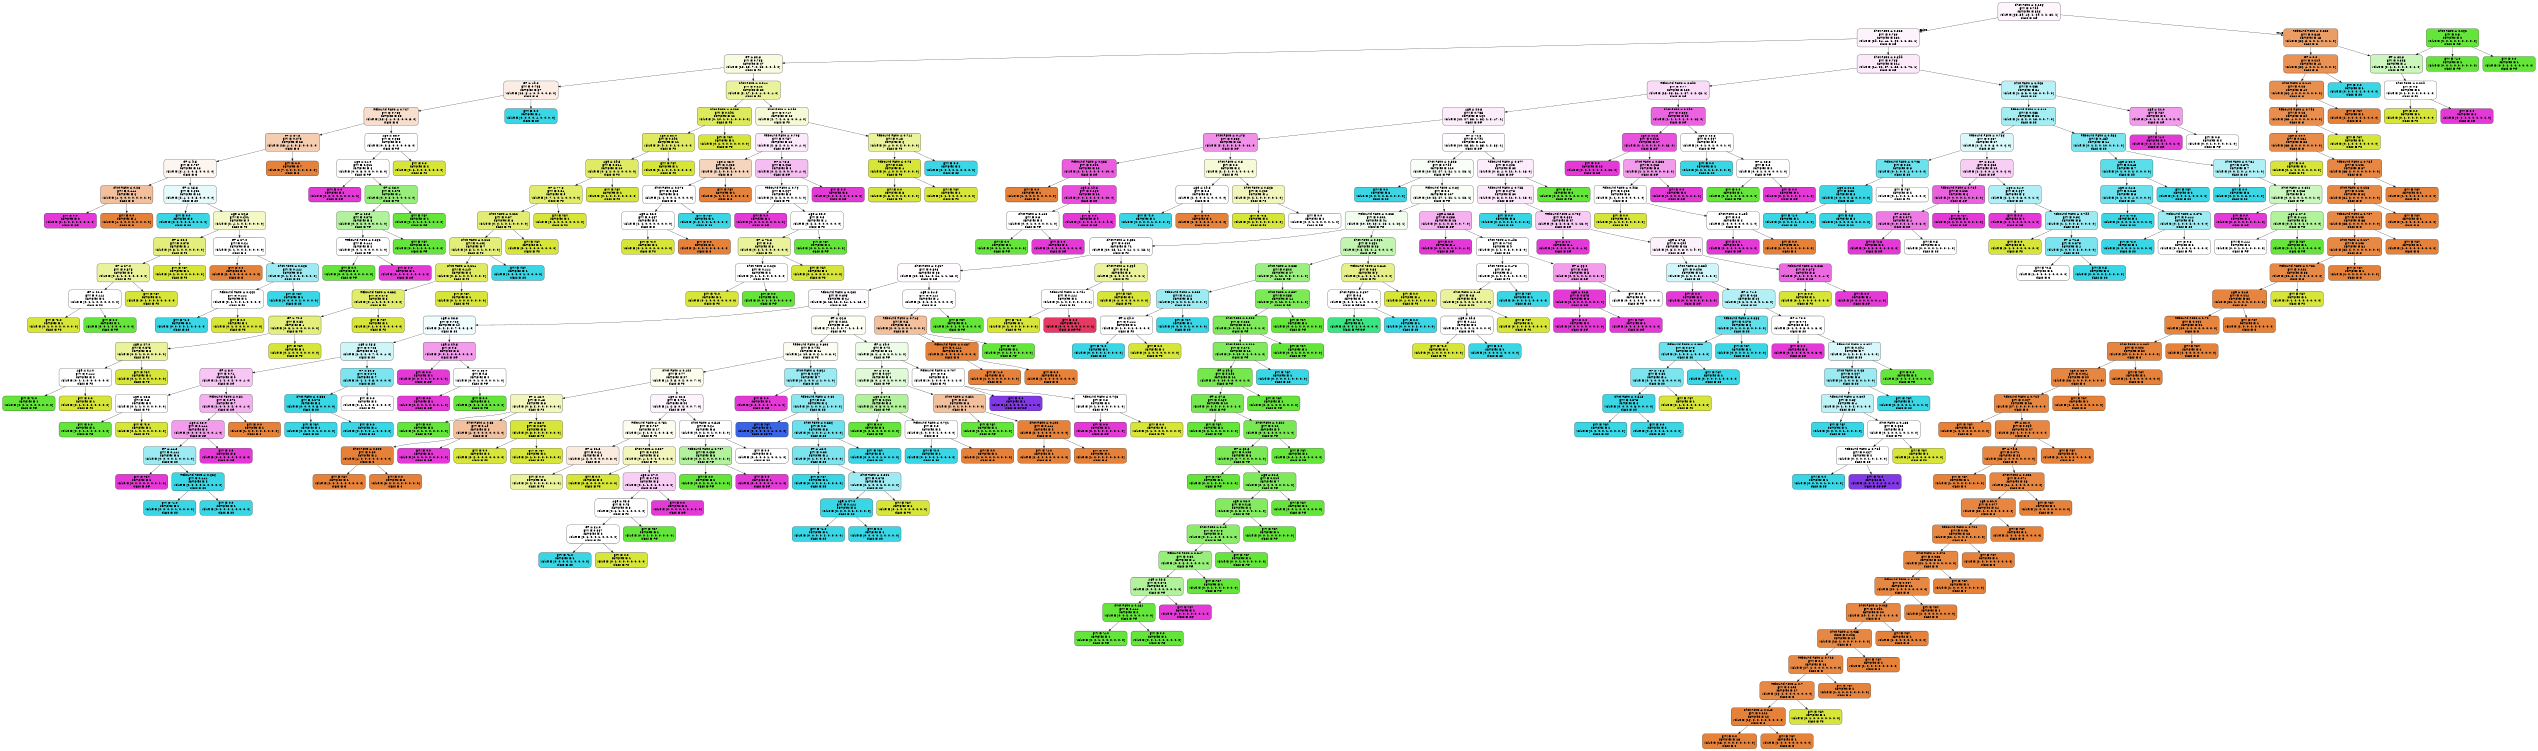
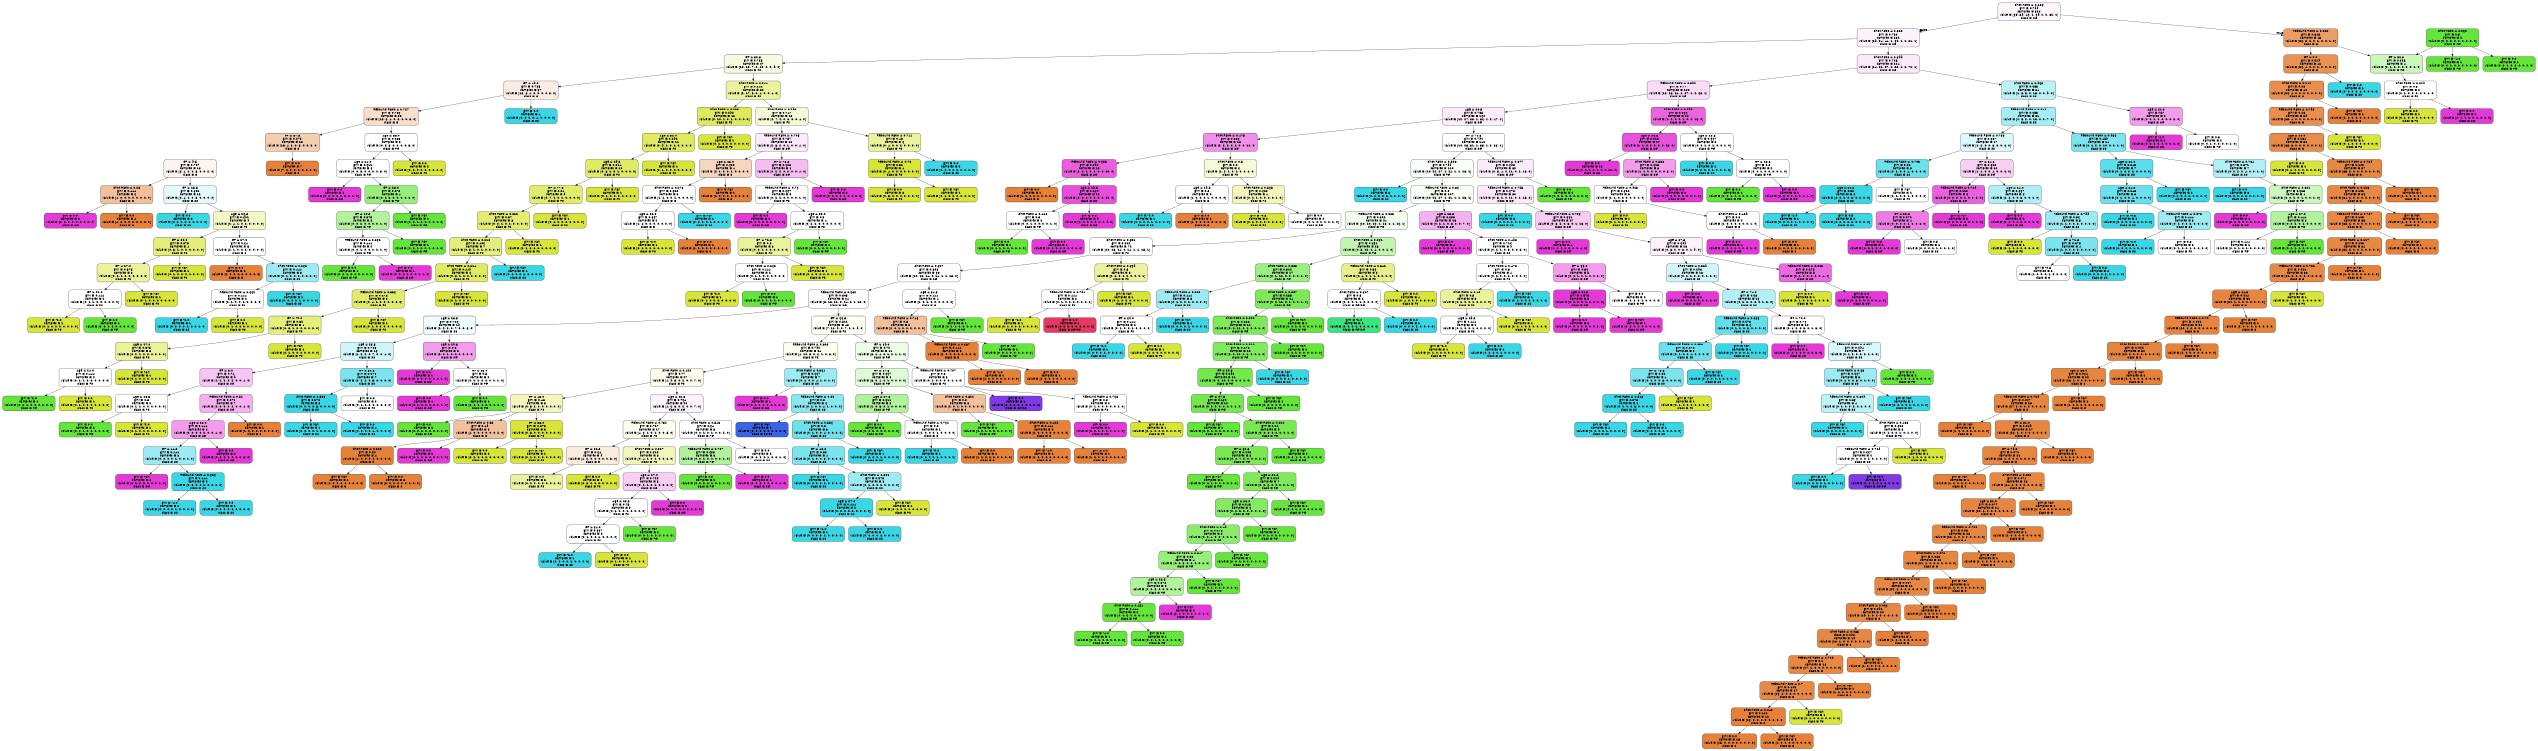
edge "Rebound Ratio ≤ 0.796" -> "Age ≤ 20.0": removed
edge "GP ≤ 37.5" -> "GP ≤ 9.5": removed
